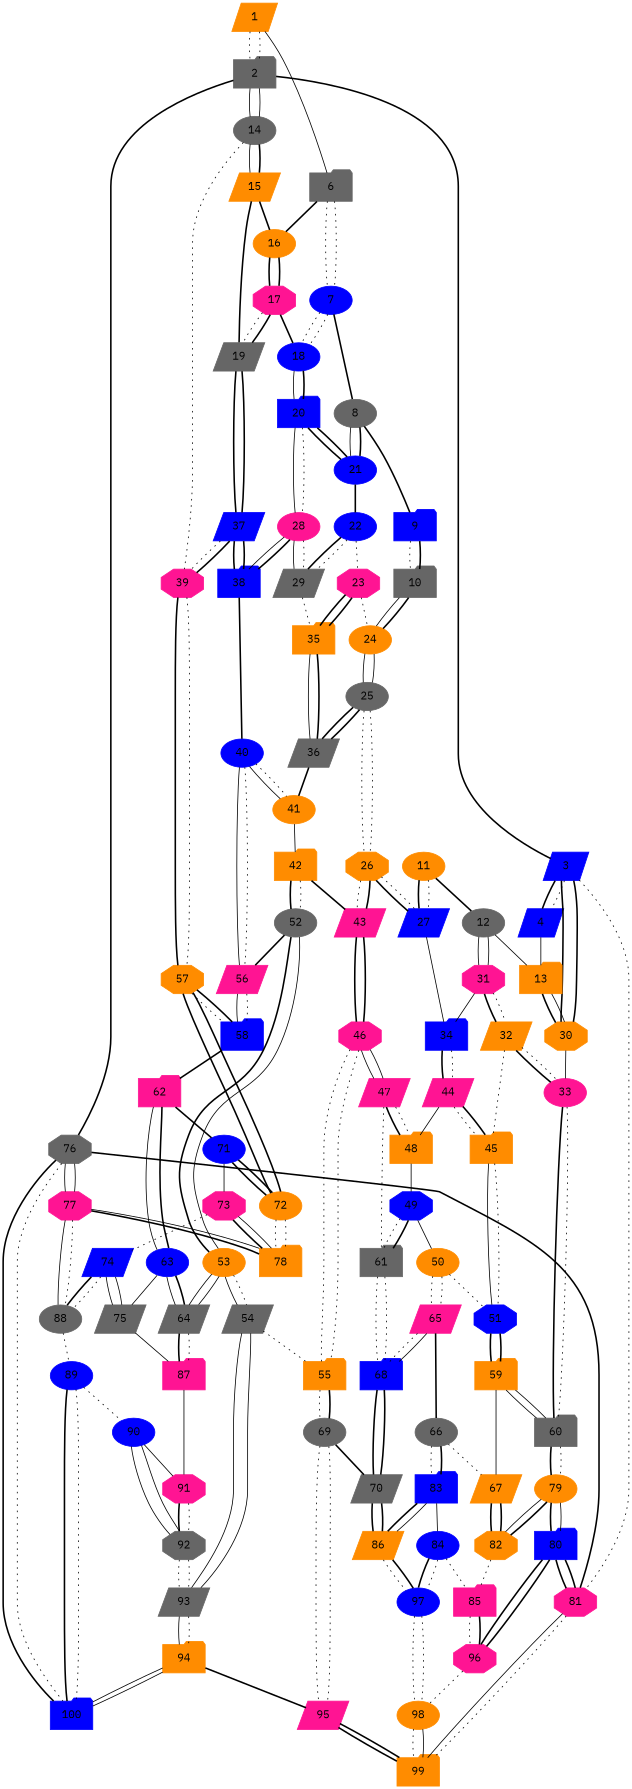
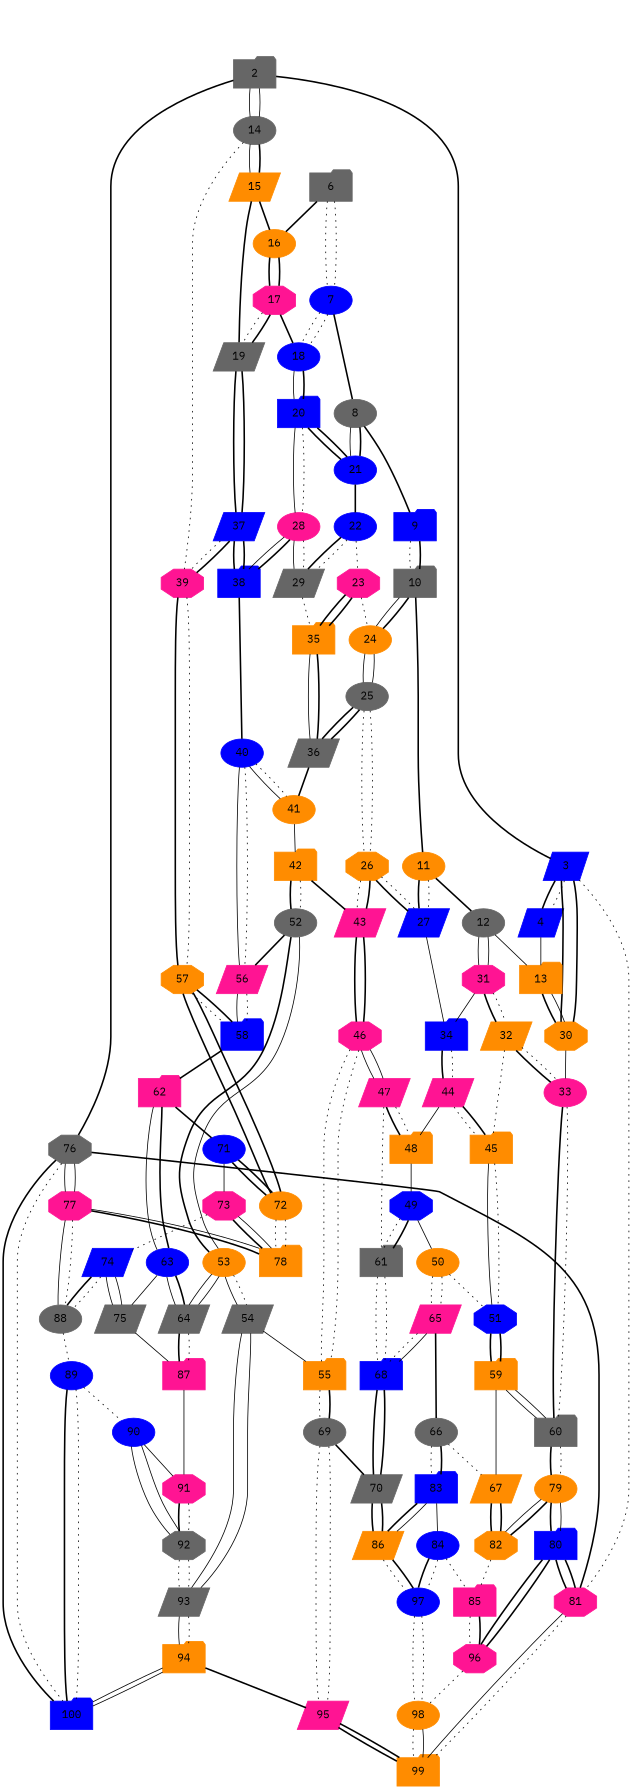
node "1": removed
edge "10" -- "11": added
edge "54" -- "55": style dotted -> solid
